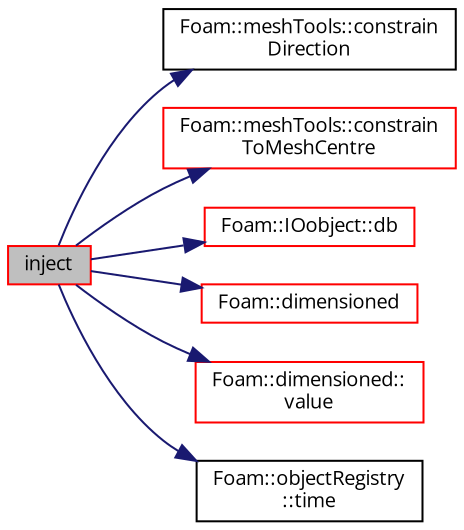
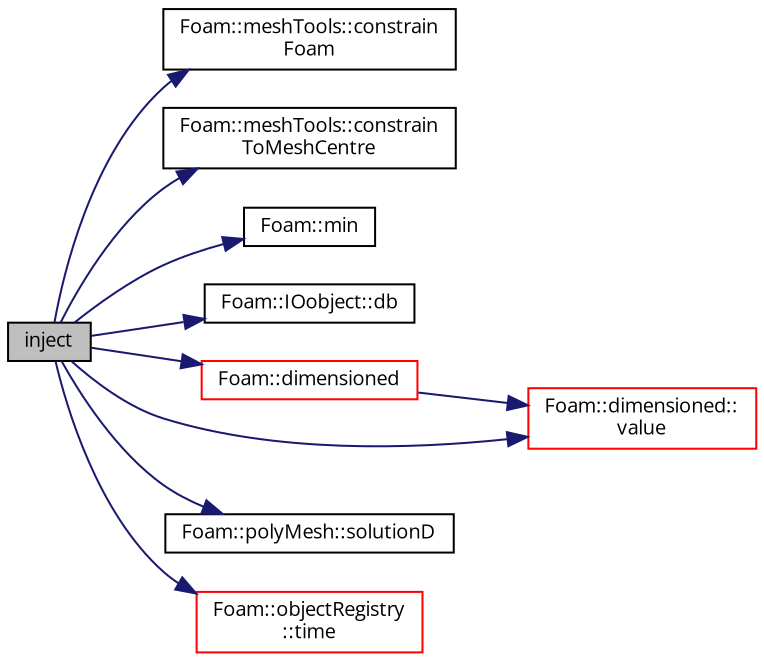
node "Foam::meshTools::constrain Direction": label "Foam::meshTools::constrain Direction" -> "Foam::meshTools::constrain Foam"
node "Foam::meshTools::constrain ToMeshCentre": color red -> black
node "Foam::IOobject::db": color red -> black
node "Foam::min": added
node "inject": color red -> black
edge "Foam::dimensioned" -> "Foam::dimensioned:: value": added
node "Foam::objectRegistry ::time": color black -> red
node "Foam::polyMesh::solutionD": added
